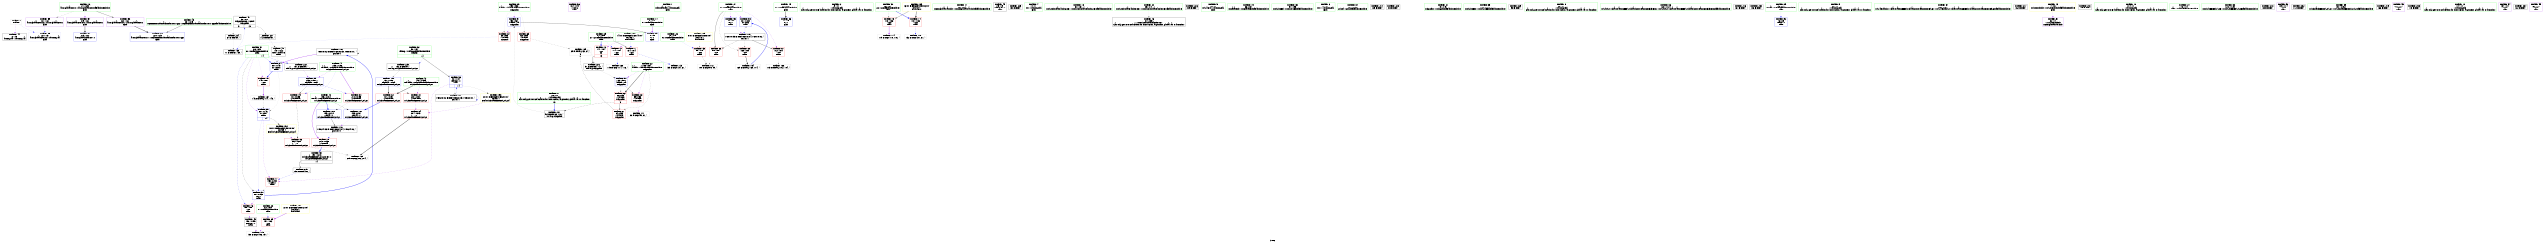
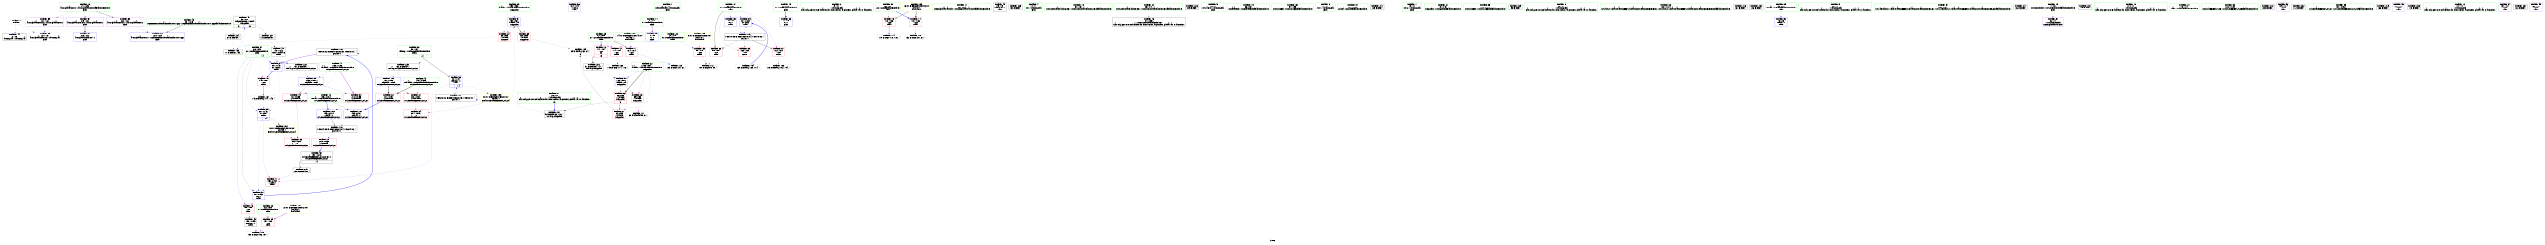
node "NodeID: 228": removed
node "NodeID: 7": added
edge "NodeID: 91" -> "NodeID: 85": now "NodeID: 91" -> "NodeID: 63"
edge "NodeID: 58" -> "NodeID: 88": style bold -> dotted
node "NodeID: 32": text "handle" -> "main"
node "NodeID: 68": text "main" -> "ctors"
edge "NodeID: 68" -> "NodeID: 164": removed
node "NodeID: 171": text "60 = cmp(59, 61, )" -> "60 = handle(59, 61, )"
edge "NodeID: 40" -> "NodeID: 78": removed
node "NodeID: 169": removed
